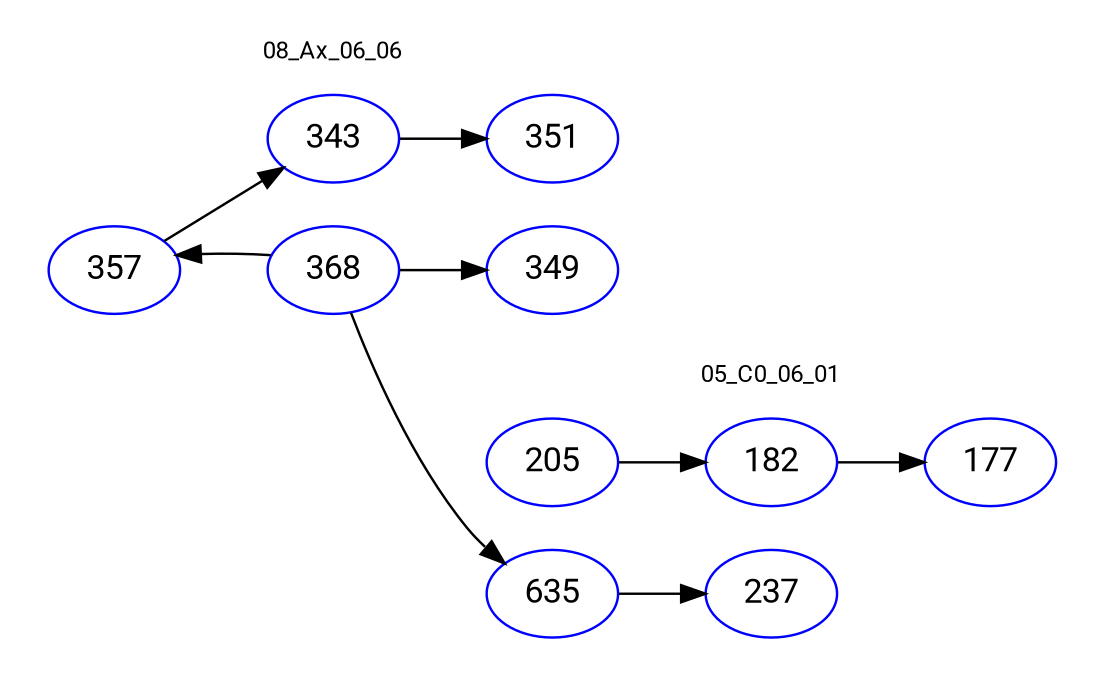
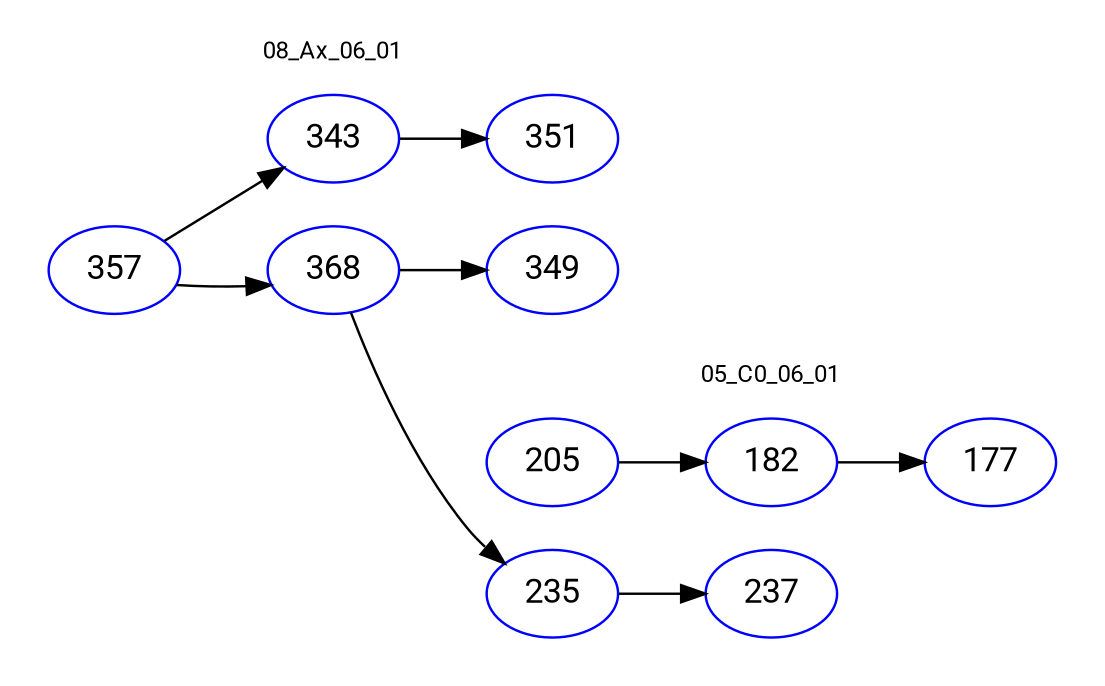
cluster "08_Ax_06_06": label "08_Ax_06_06" -> "08_Ax_06_01"
edge "368" -> "357": reversed
node "635": label "635" -> "235"
